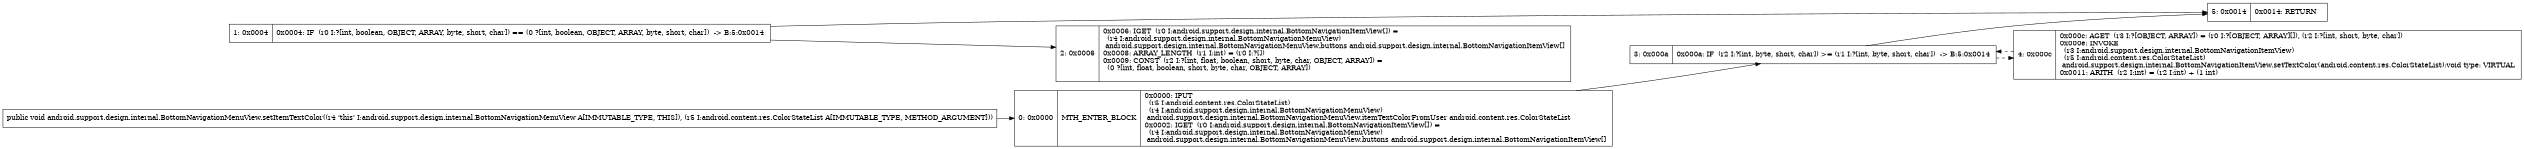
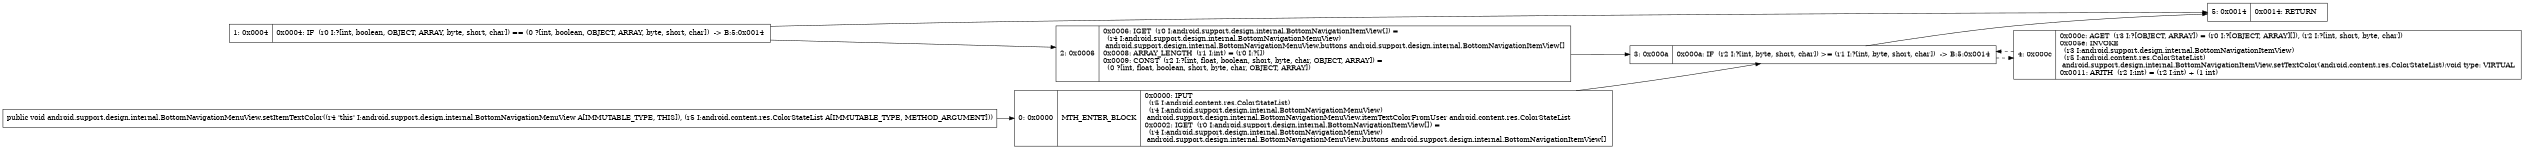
node "4: 0x000c": text "0x000e: INVOKE" -> "0x005e: INVOKE"
edge "2: 0x0006" -> "3: 0x000a": added
